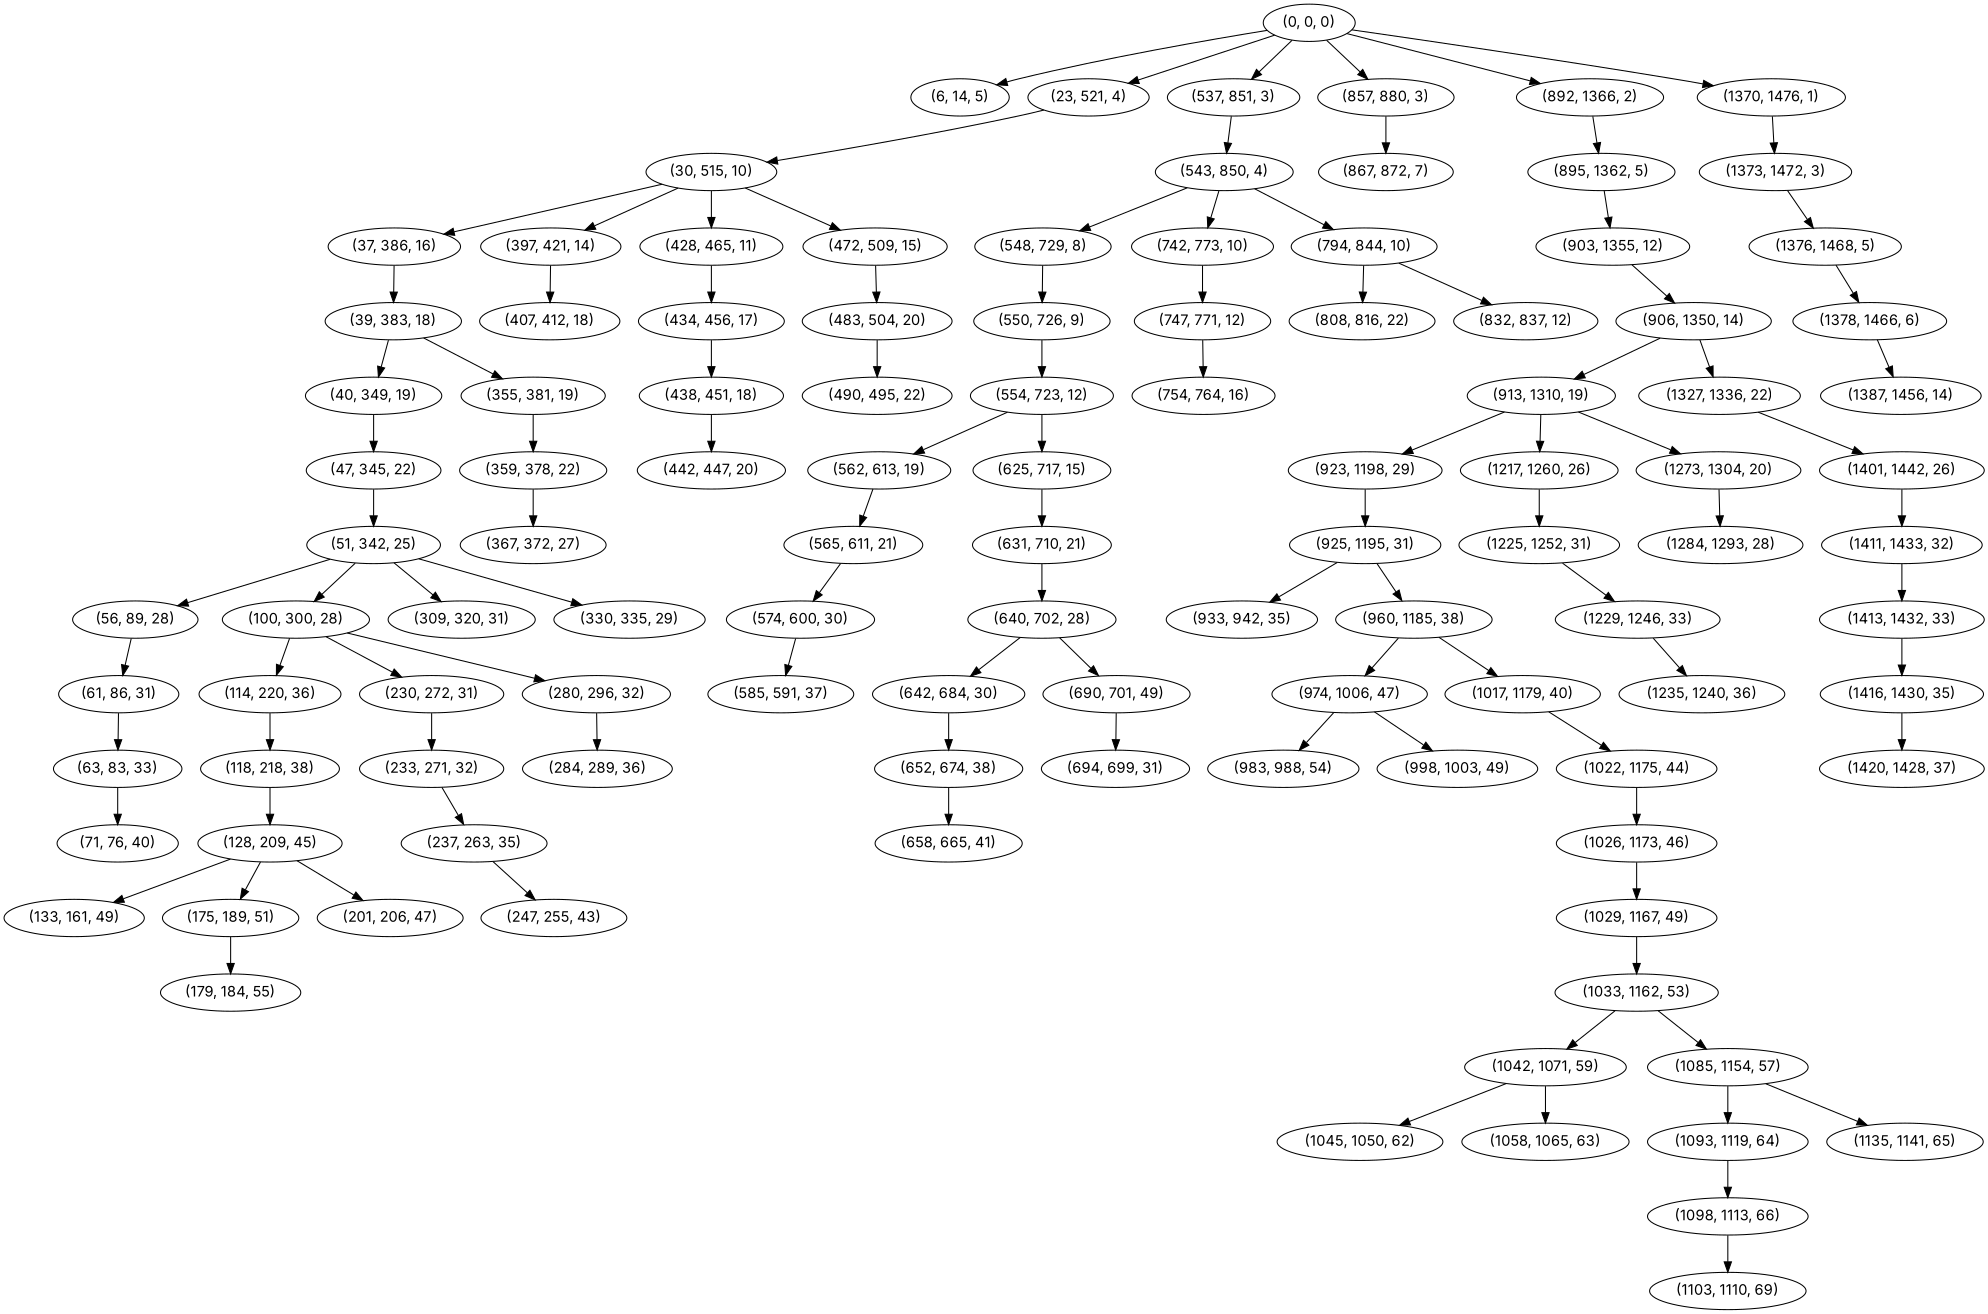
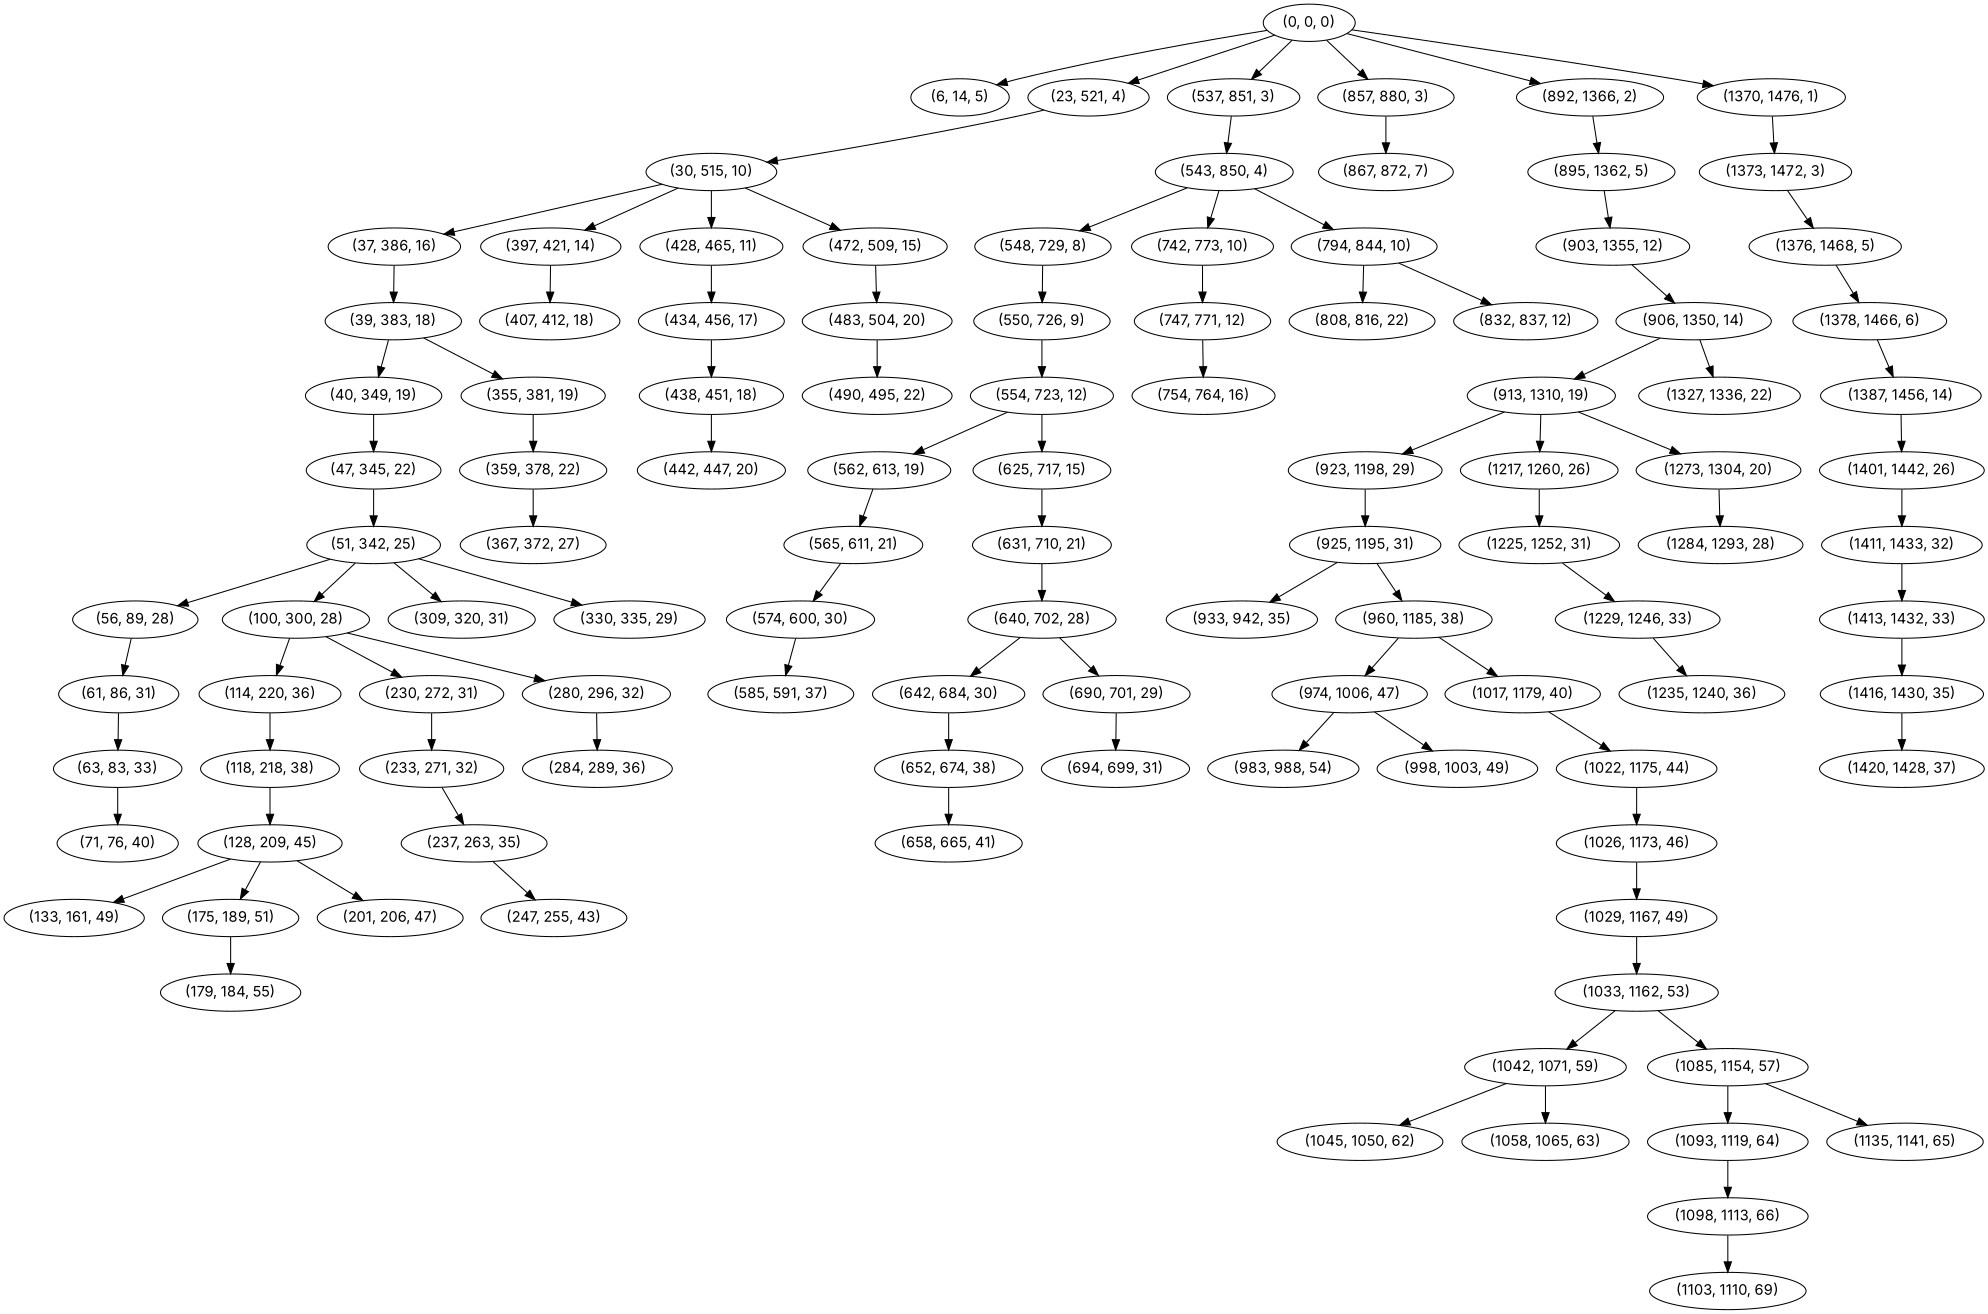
edge "(1327, 1336, 22)" -> "(1401, 1442, 26)": now "(1387, 1456, 14)" -> "(1401, 1442, 26)"
node "(690, 701, 49)": label "(690, 701, 49)" -> "(690, 701, 29)"
